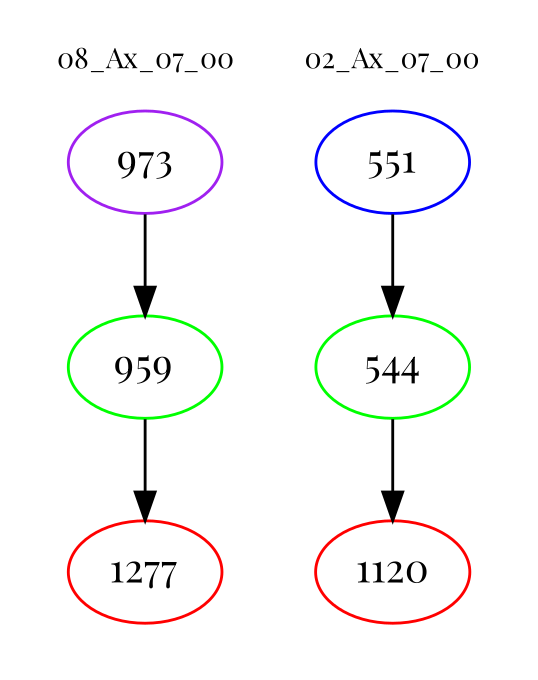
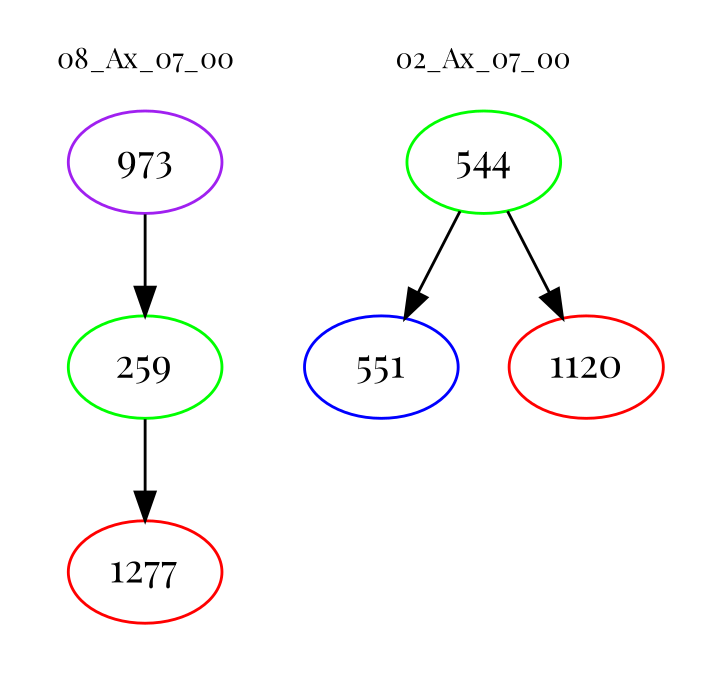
edge "551" -> "544": reversed
node "959": label "959" -> "259"
